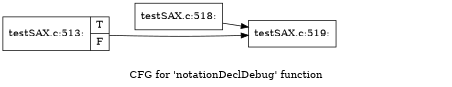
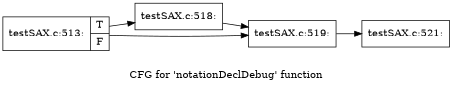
edge "testSAX.c:513:" -> "testSAX.c:518:": added
node "testSAX.c:521:": added
